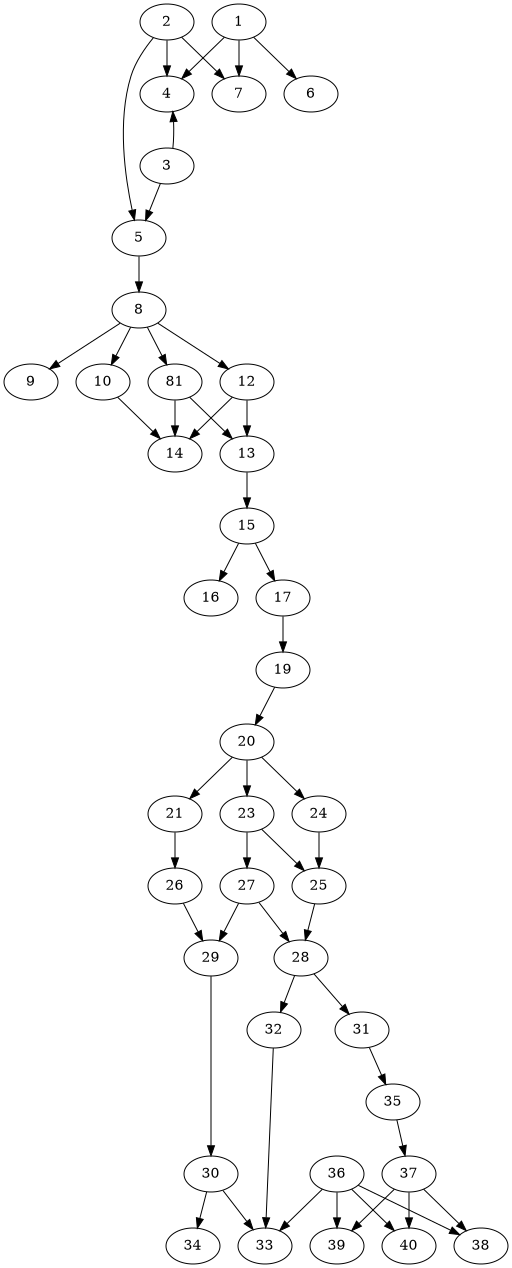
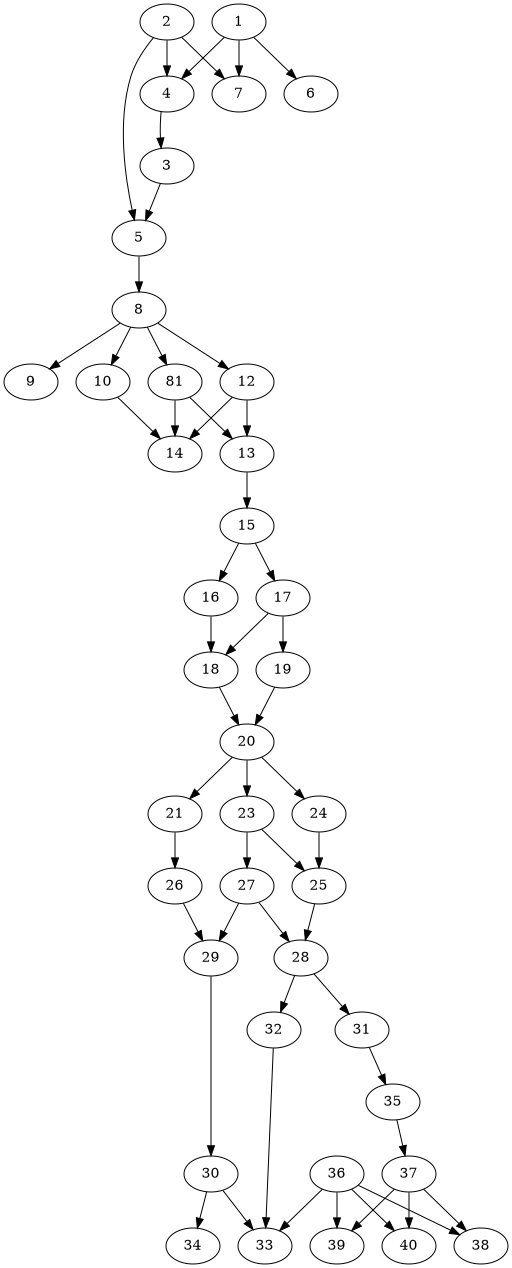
edge "3" -> "4": reversed
node "18": added
